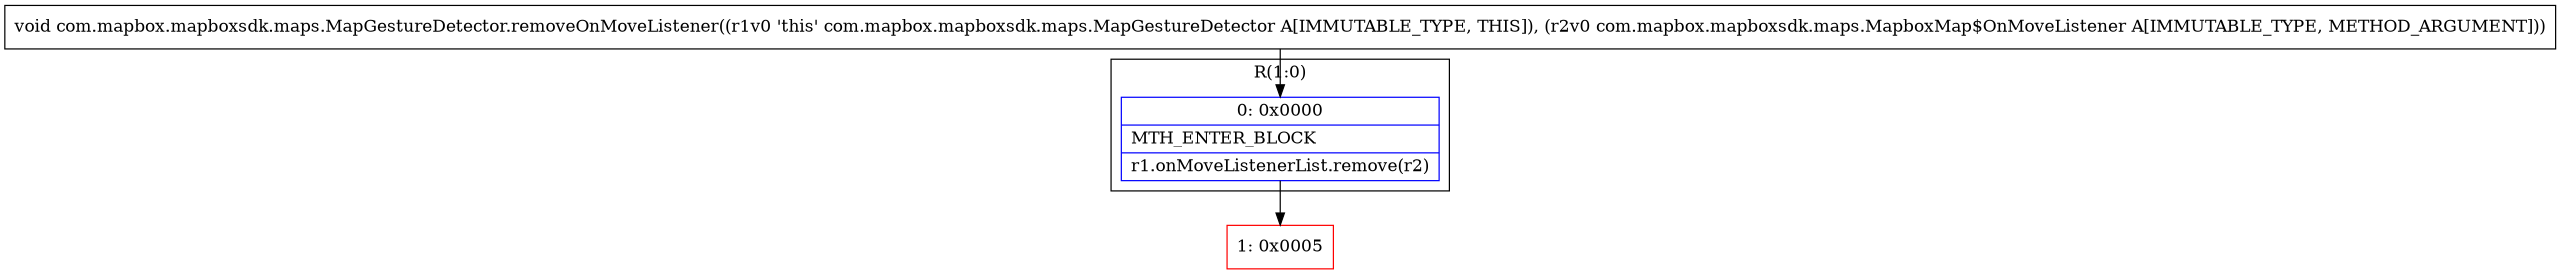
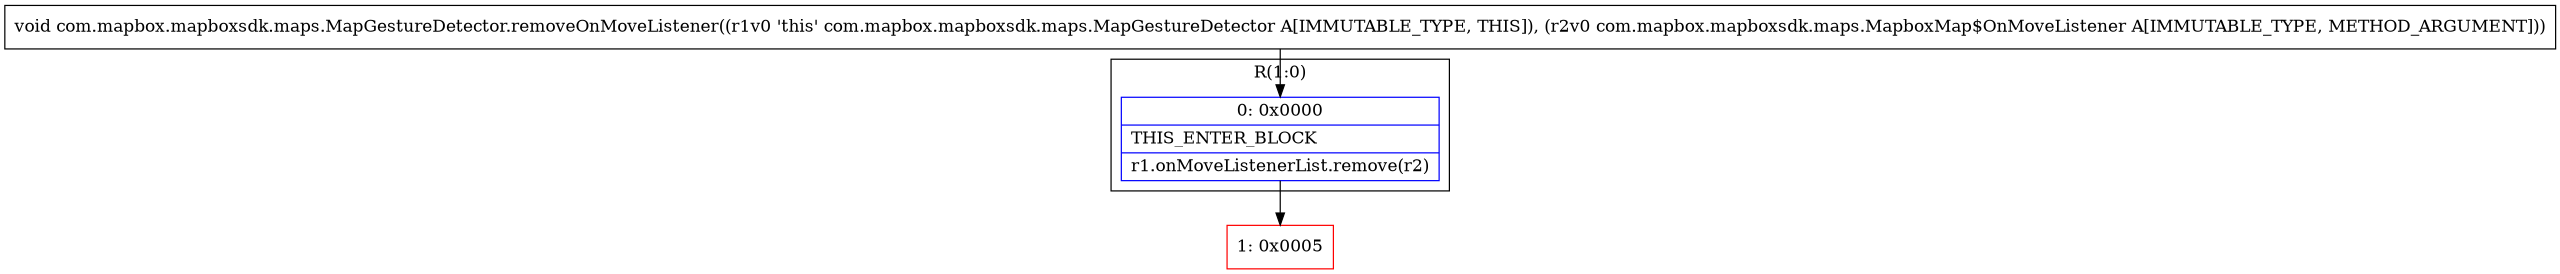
node "0: 0x0000": text "MTH_ENTER_BLOCK" -> "THIS_ENTER_BLOCK"
